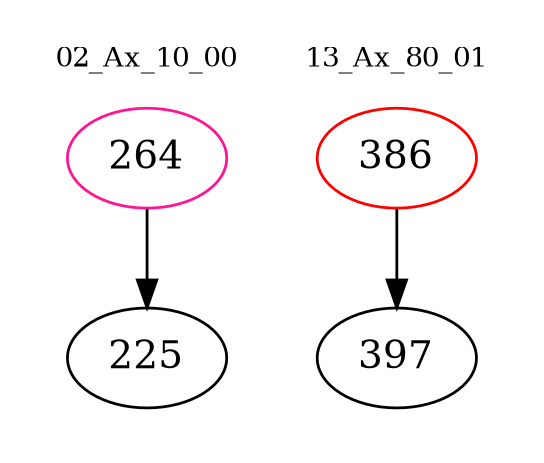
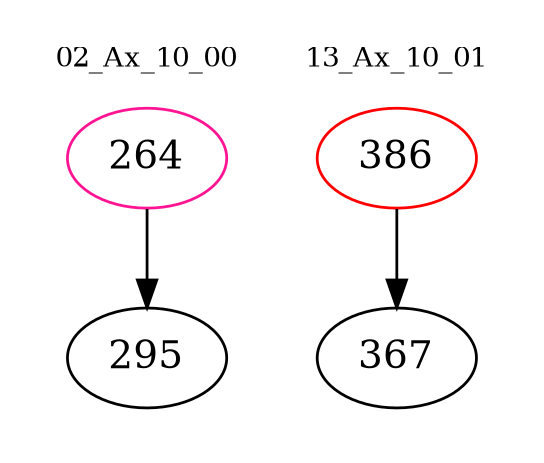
cluster "13_Ax_80_01": label "13_Ax_80_01" -> "13_Ax_10_01"
node "225": label "225" -> "295"
node "397": label "397" -> "367"
